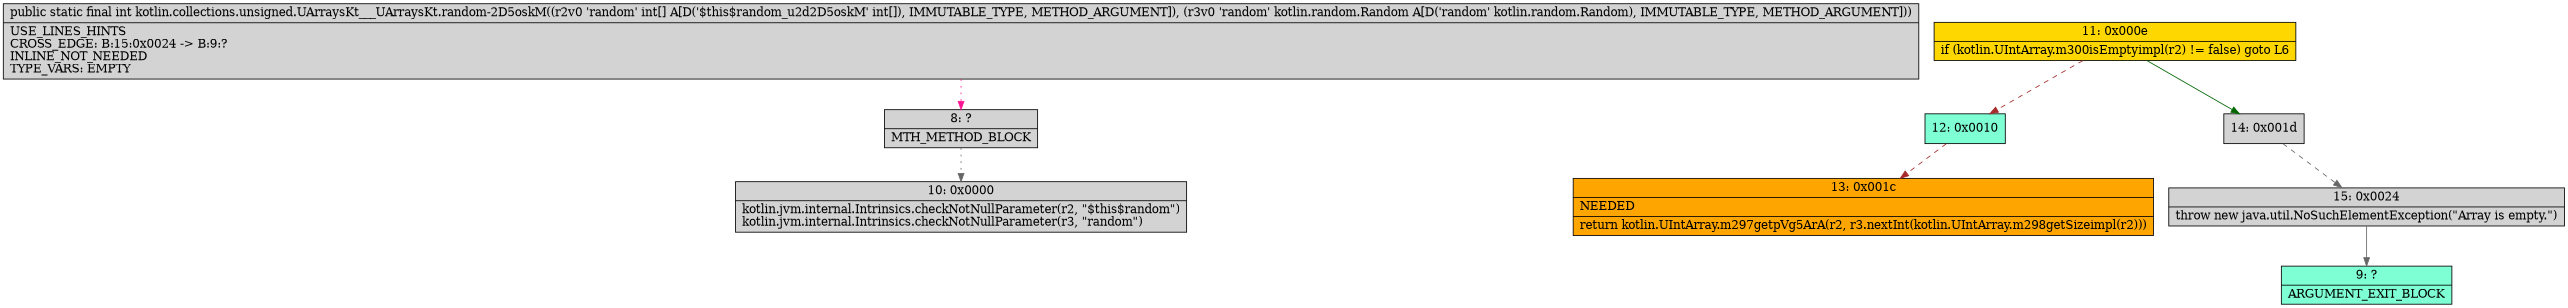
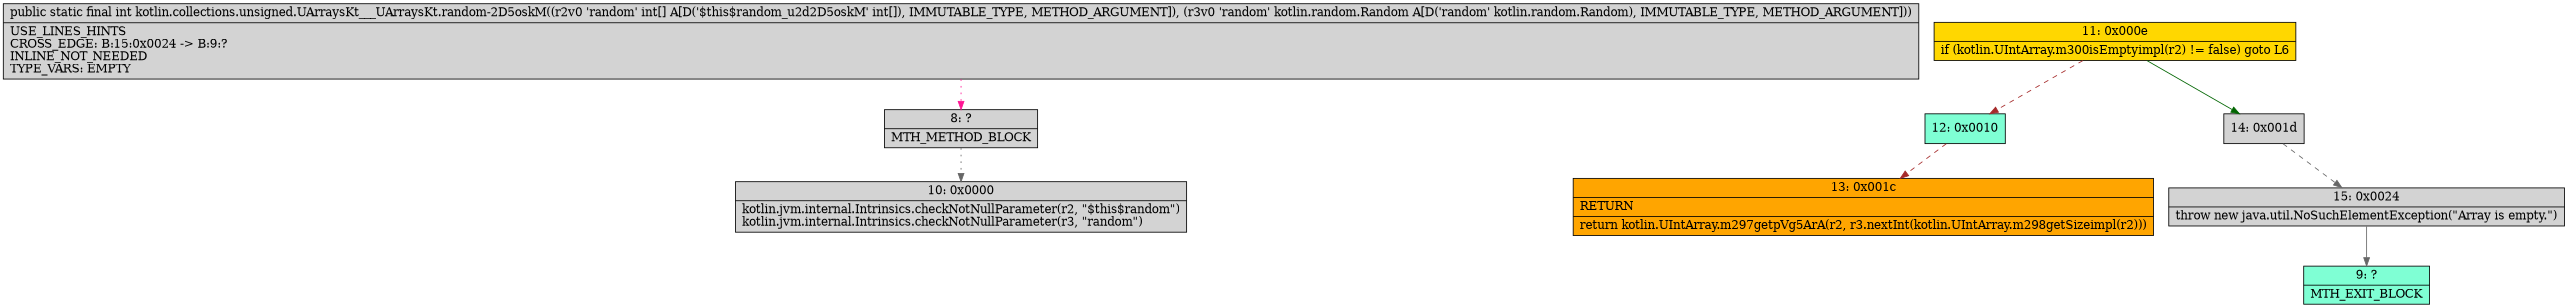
node "13: 0x001c": text "NEEDED" -> "RETURN"
node "9: ?": text "ARGUMENT_EXIT_BLOCK" -> "MTH_EXIT_BLOCK"
